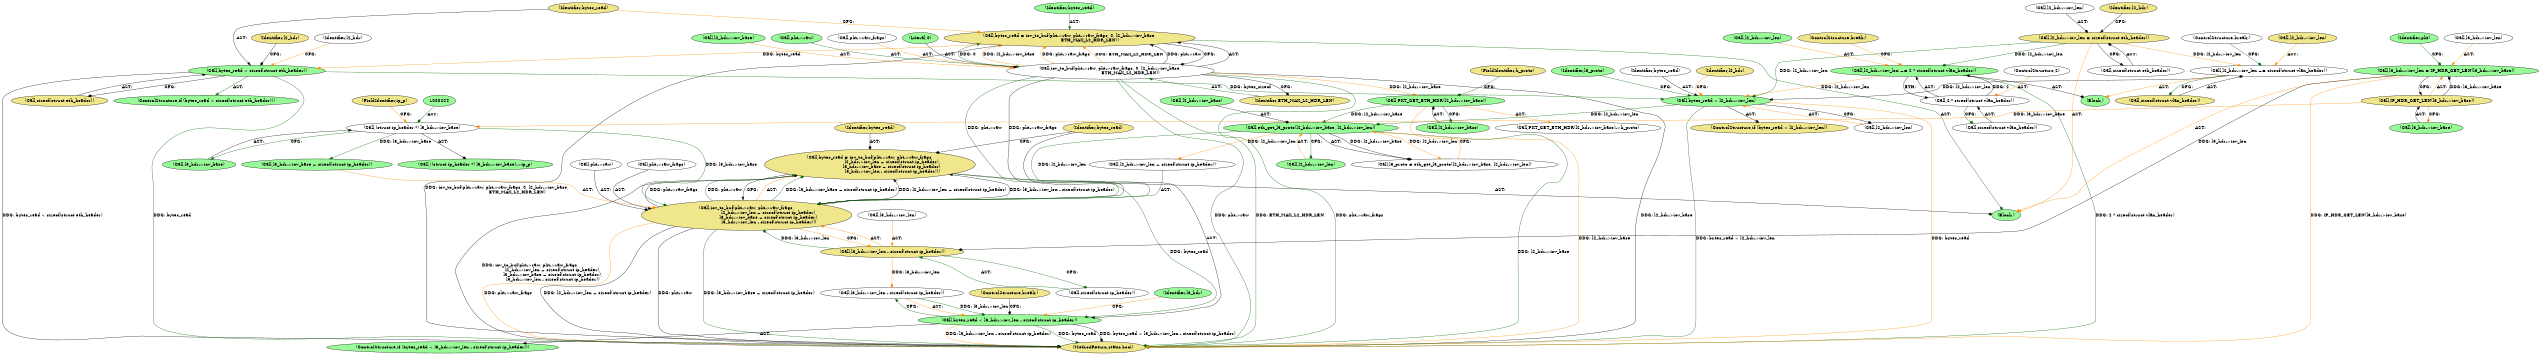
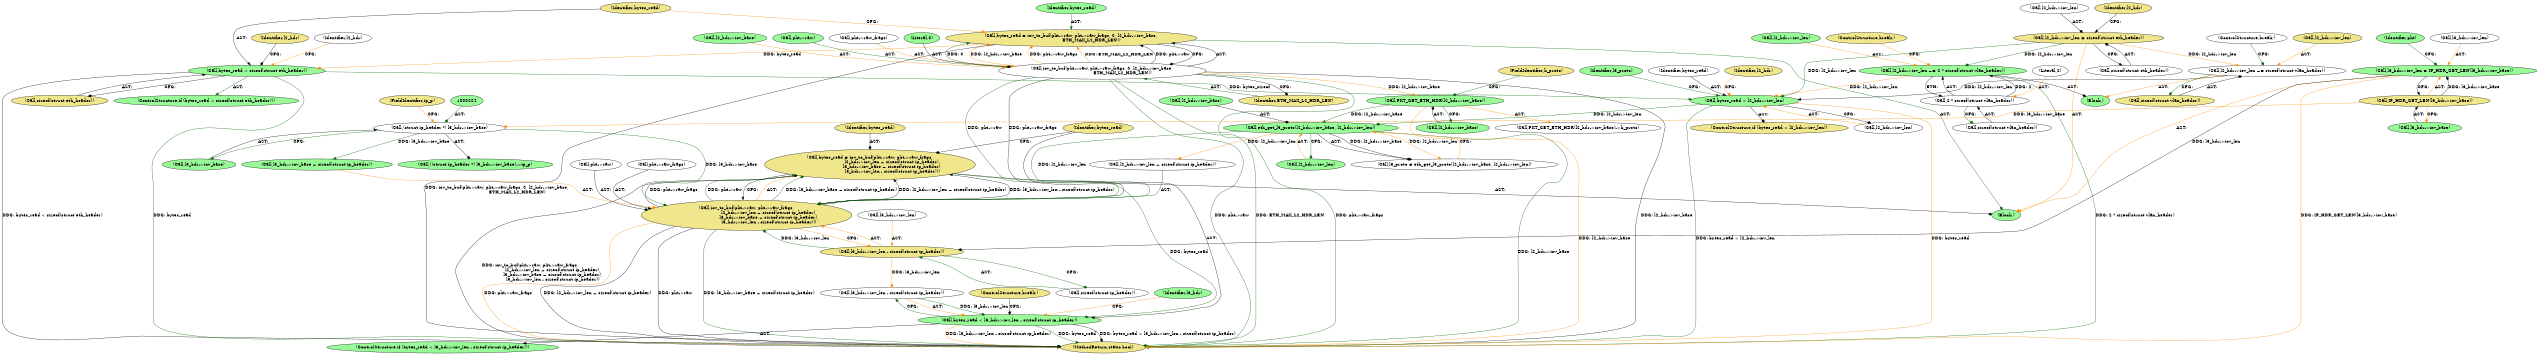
node "(ControlStructure,2)": label "(ControlStructure,2)" -> "(Literal,2)"
